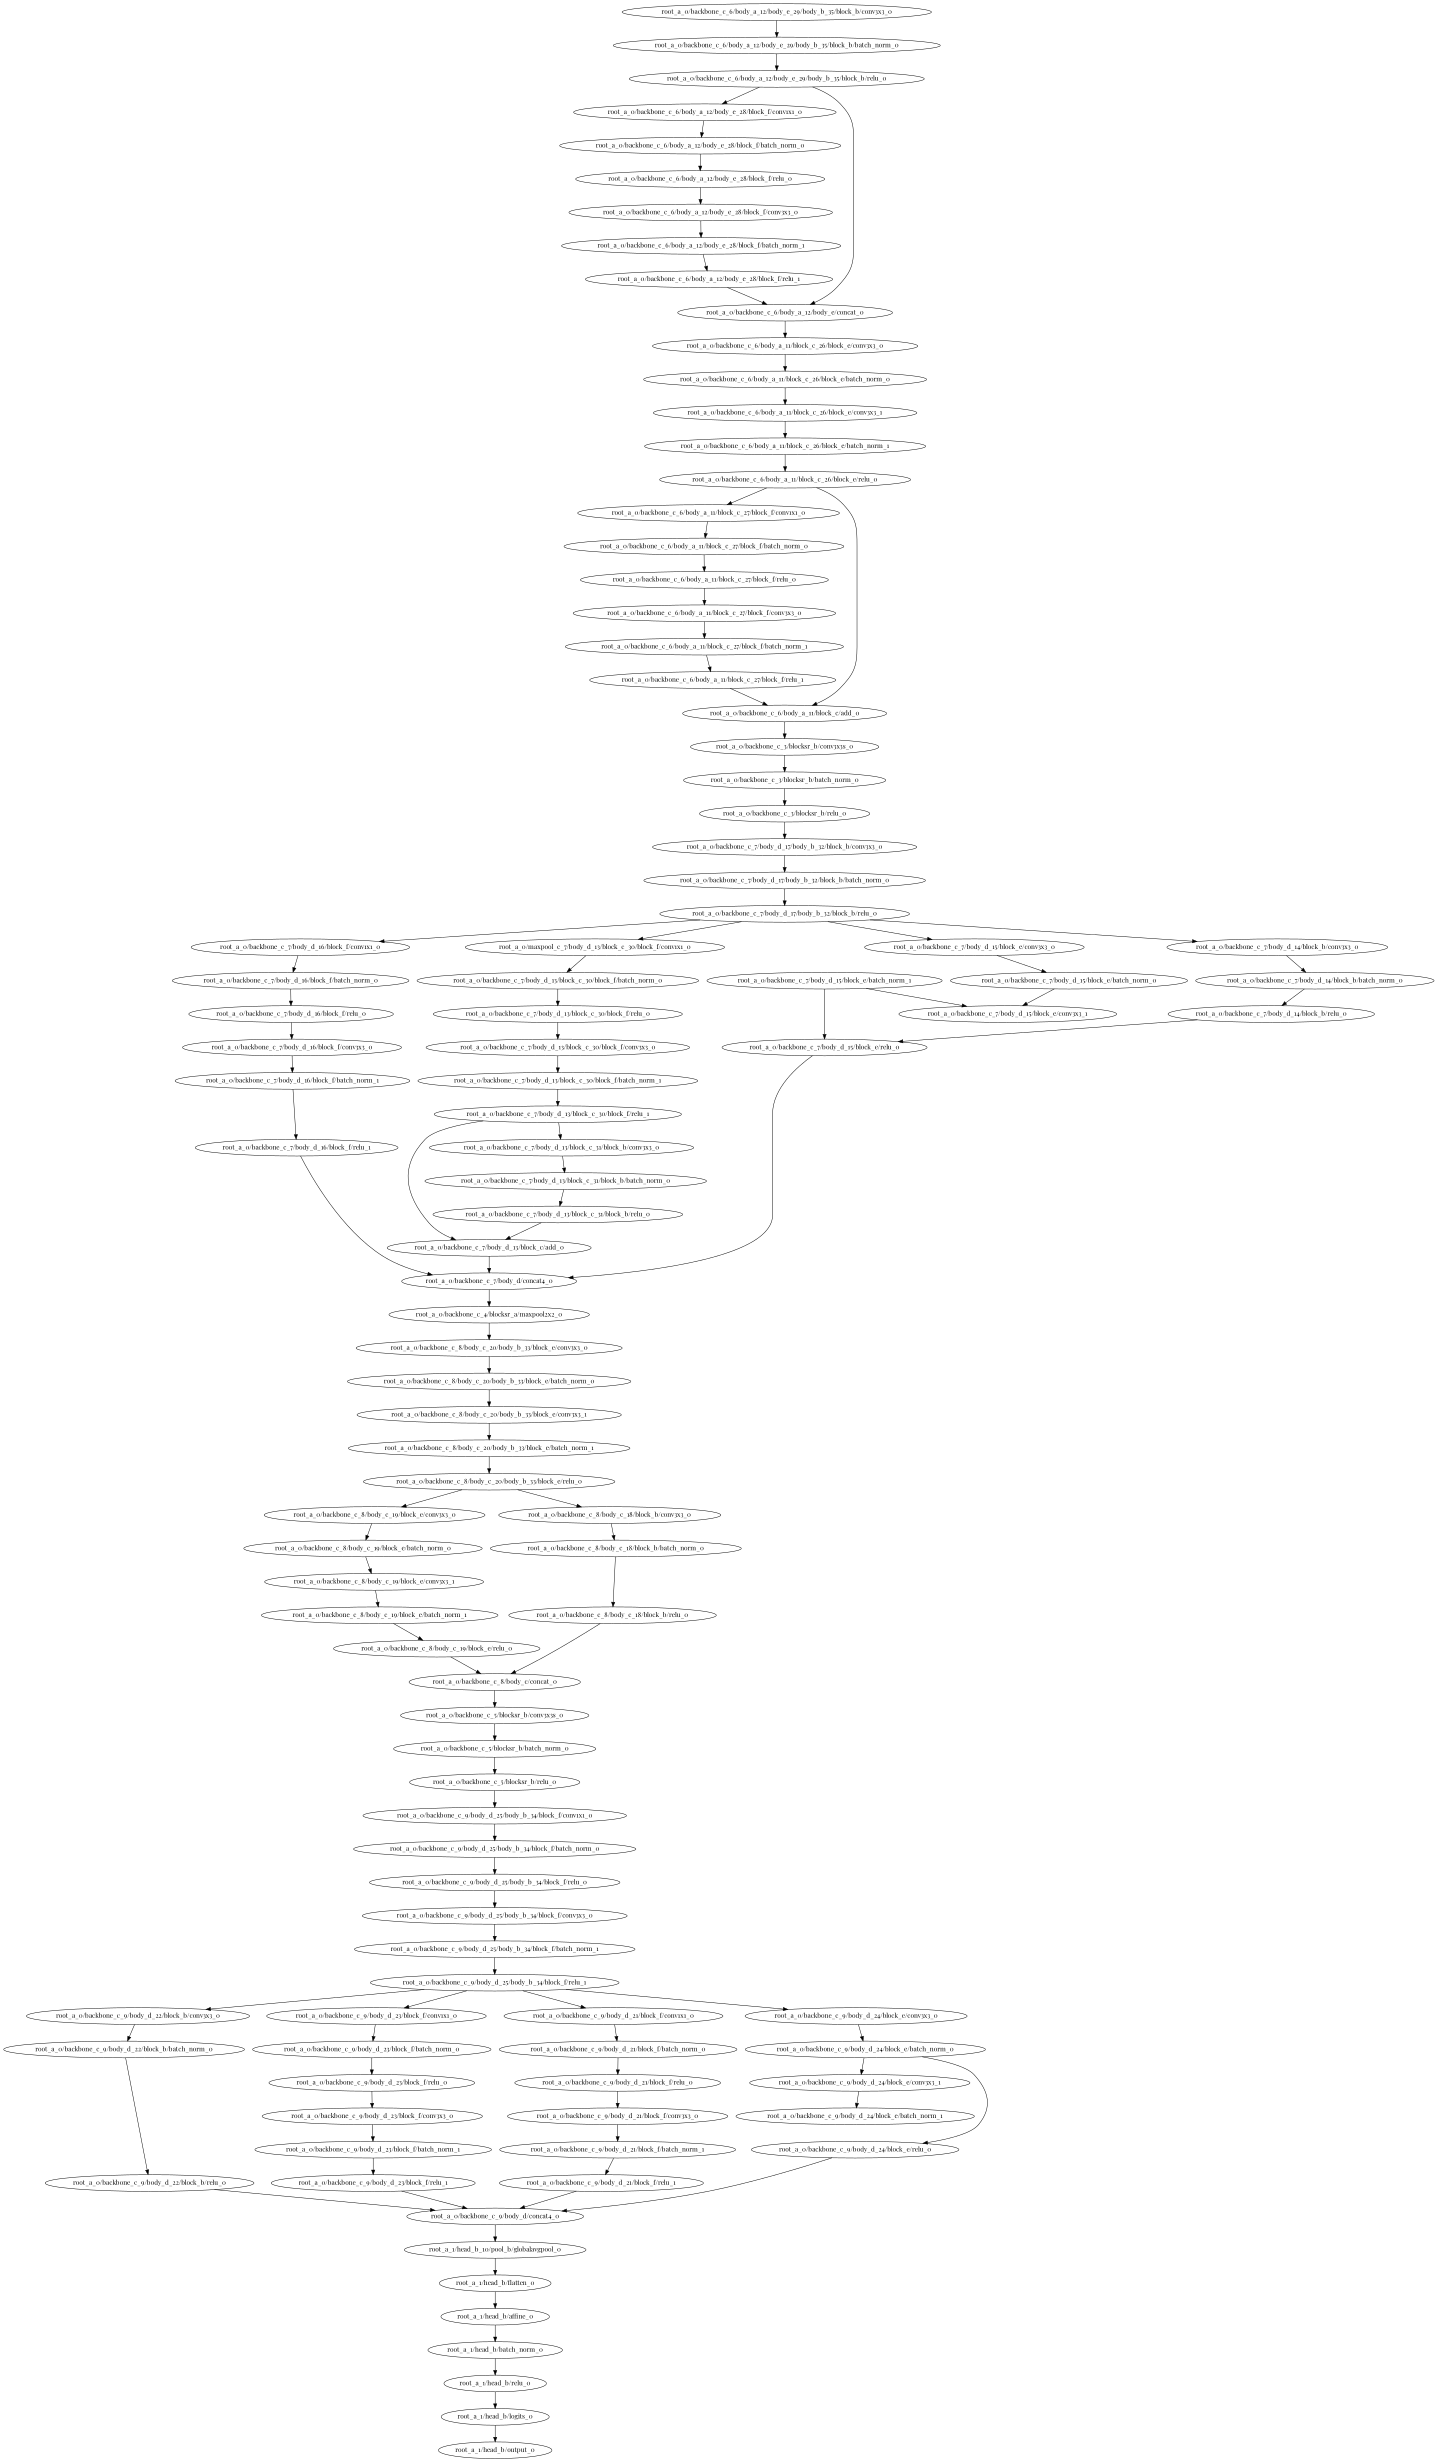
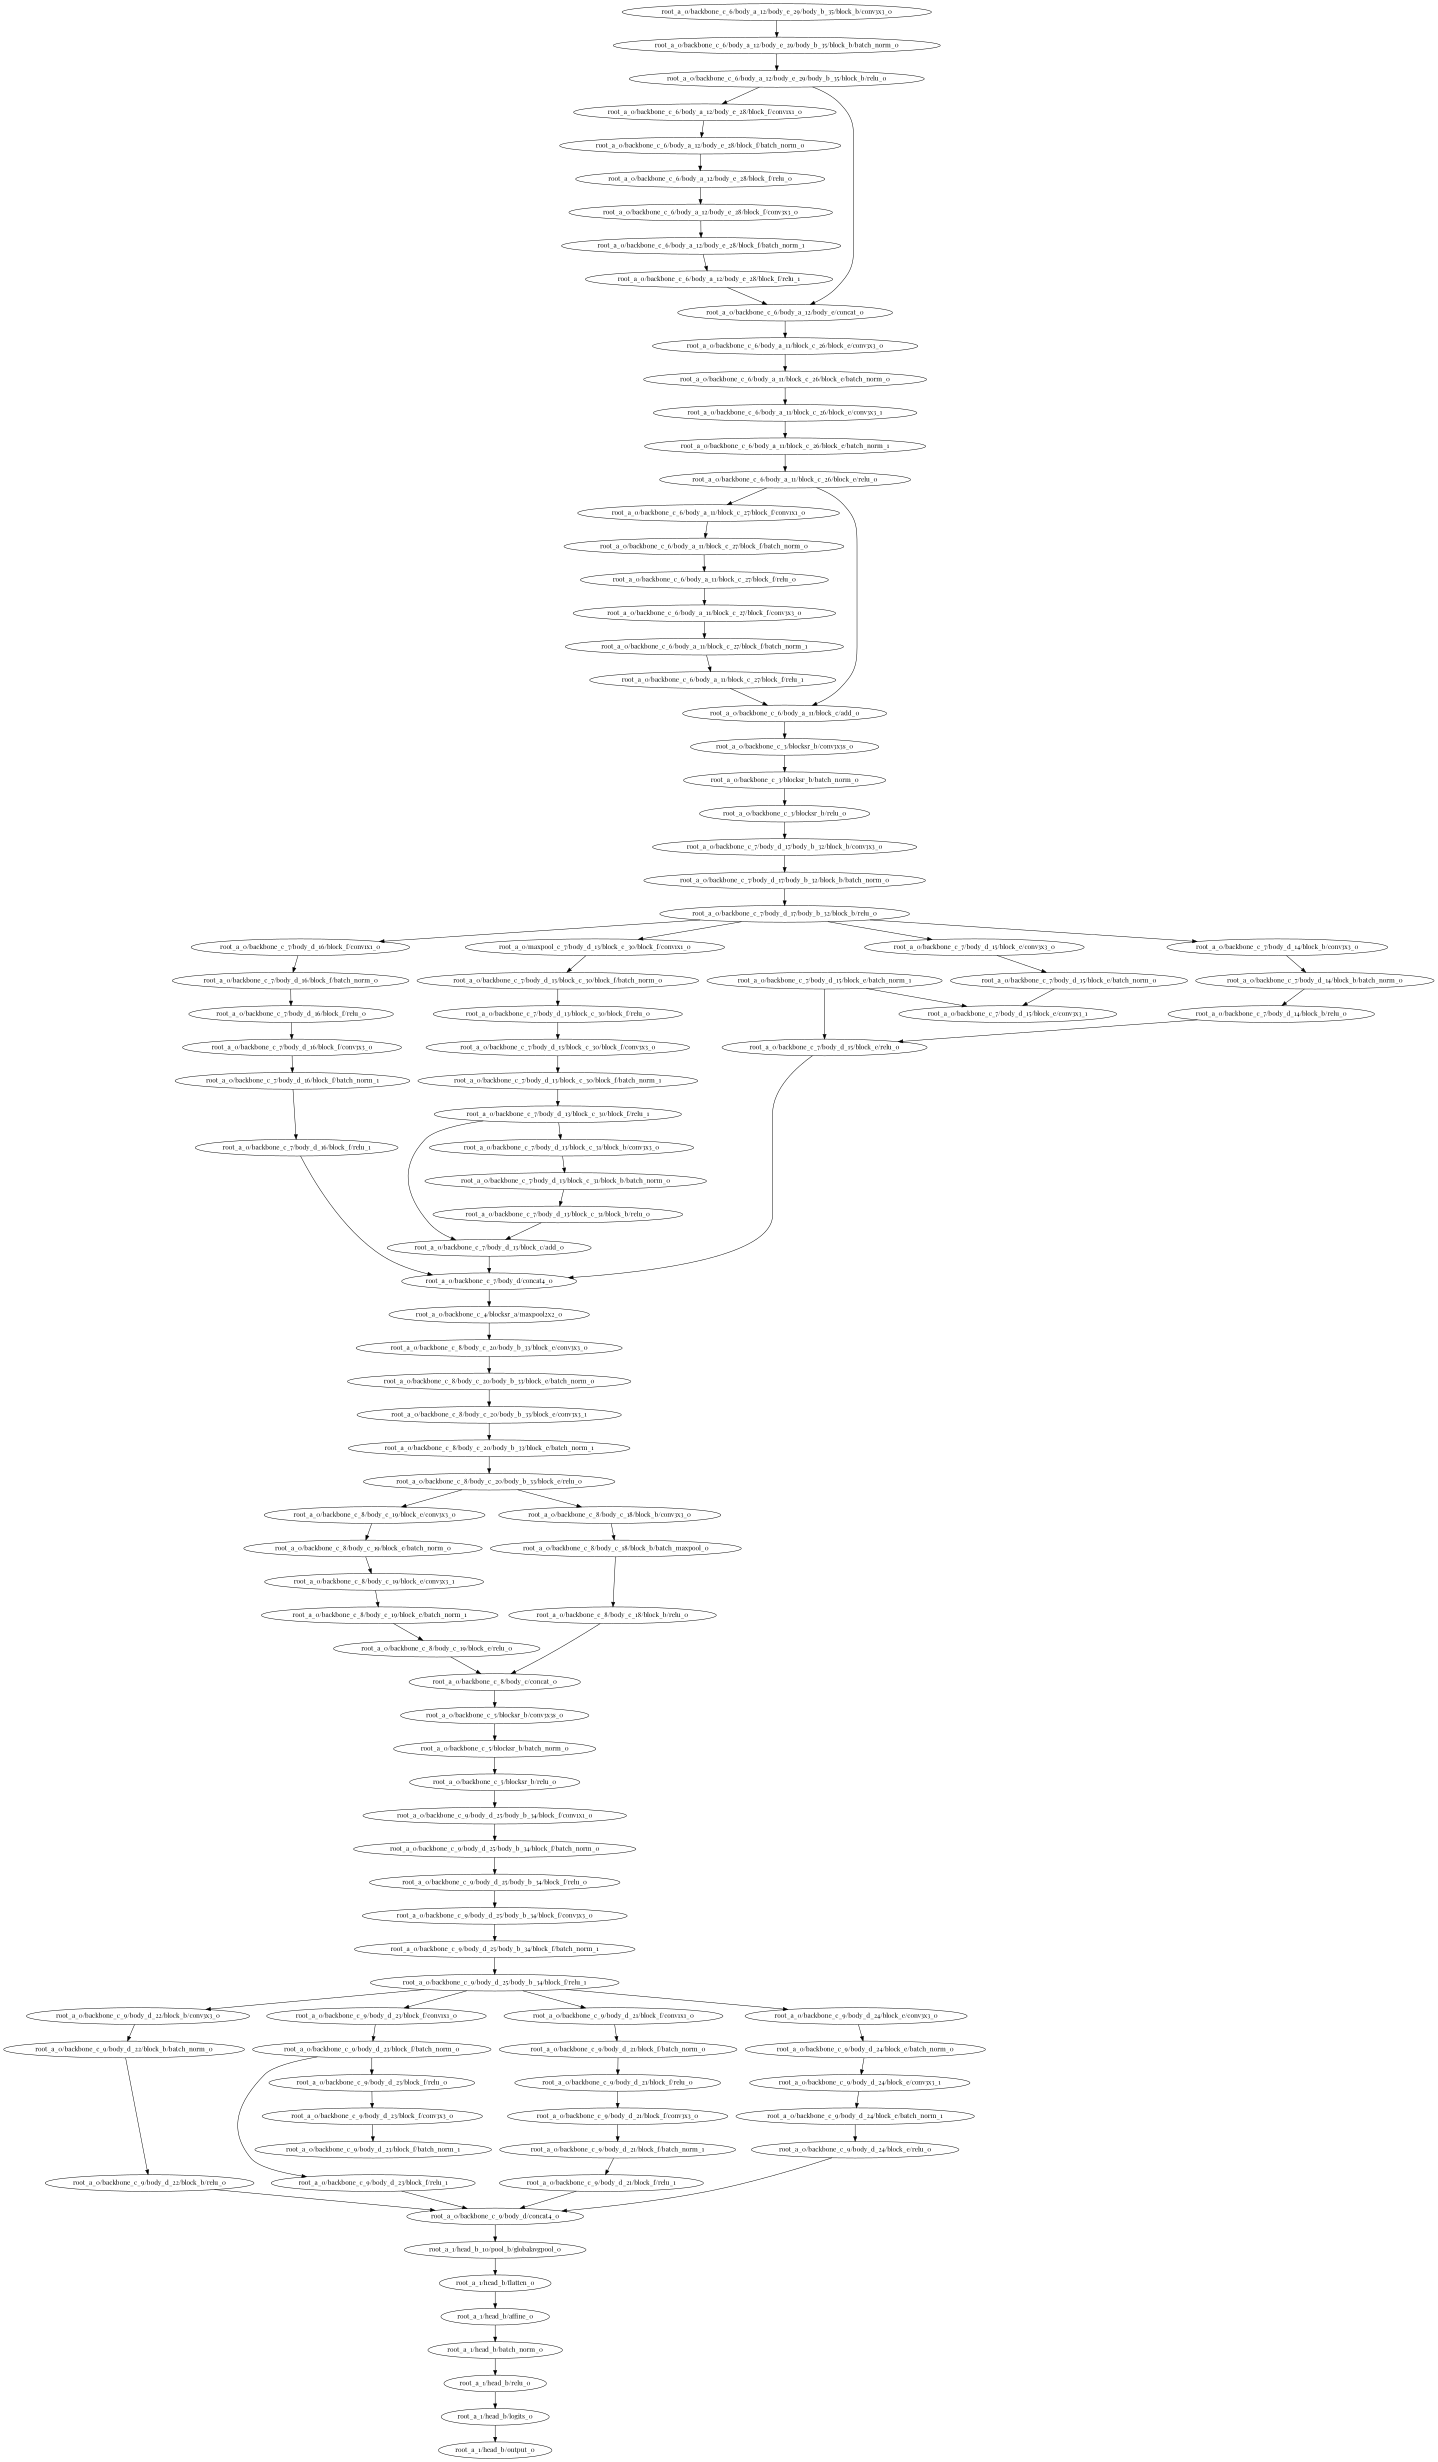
node "root_a_0/backbone_c_8/body_c_18/block_b/batch_norm_0": label "root_a_0/backbone_c_8/body_c_18/block_b/batch_norm_0" -> "root_a_0/backbone_c_8/body_c_18/block_b/batch_maxpool_0"
edge "root_a_0/backbone_c_9/body_d_24/block_e/batch_norm_0" -> "root_a_0/backbone_c_9/body_d_24/block_e/relu_0": now "root_a_0/backbone_c_9/body_d_24/block_e/batch_norm_1" -> "root_a_0/backbone_c_9/body_d_24/block_e/relu_0"
edge "root_a_0/backbone_c_9/body_d_23/block_f/batch_norm_1" -> "root_a_0/backbone_c_9/body_d_23/block_f/relu_1": now "root_a_0/backbone_c_9/body_d_23/block_f/batch_norm_0" -> "root_a_0/backbone_c_9/body_d_23/block_f/relu_1"
